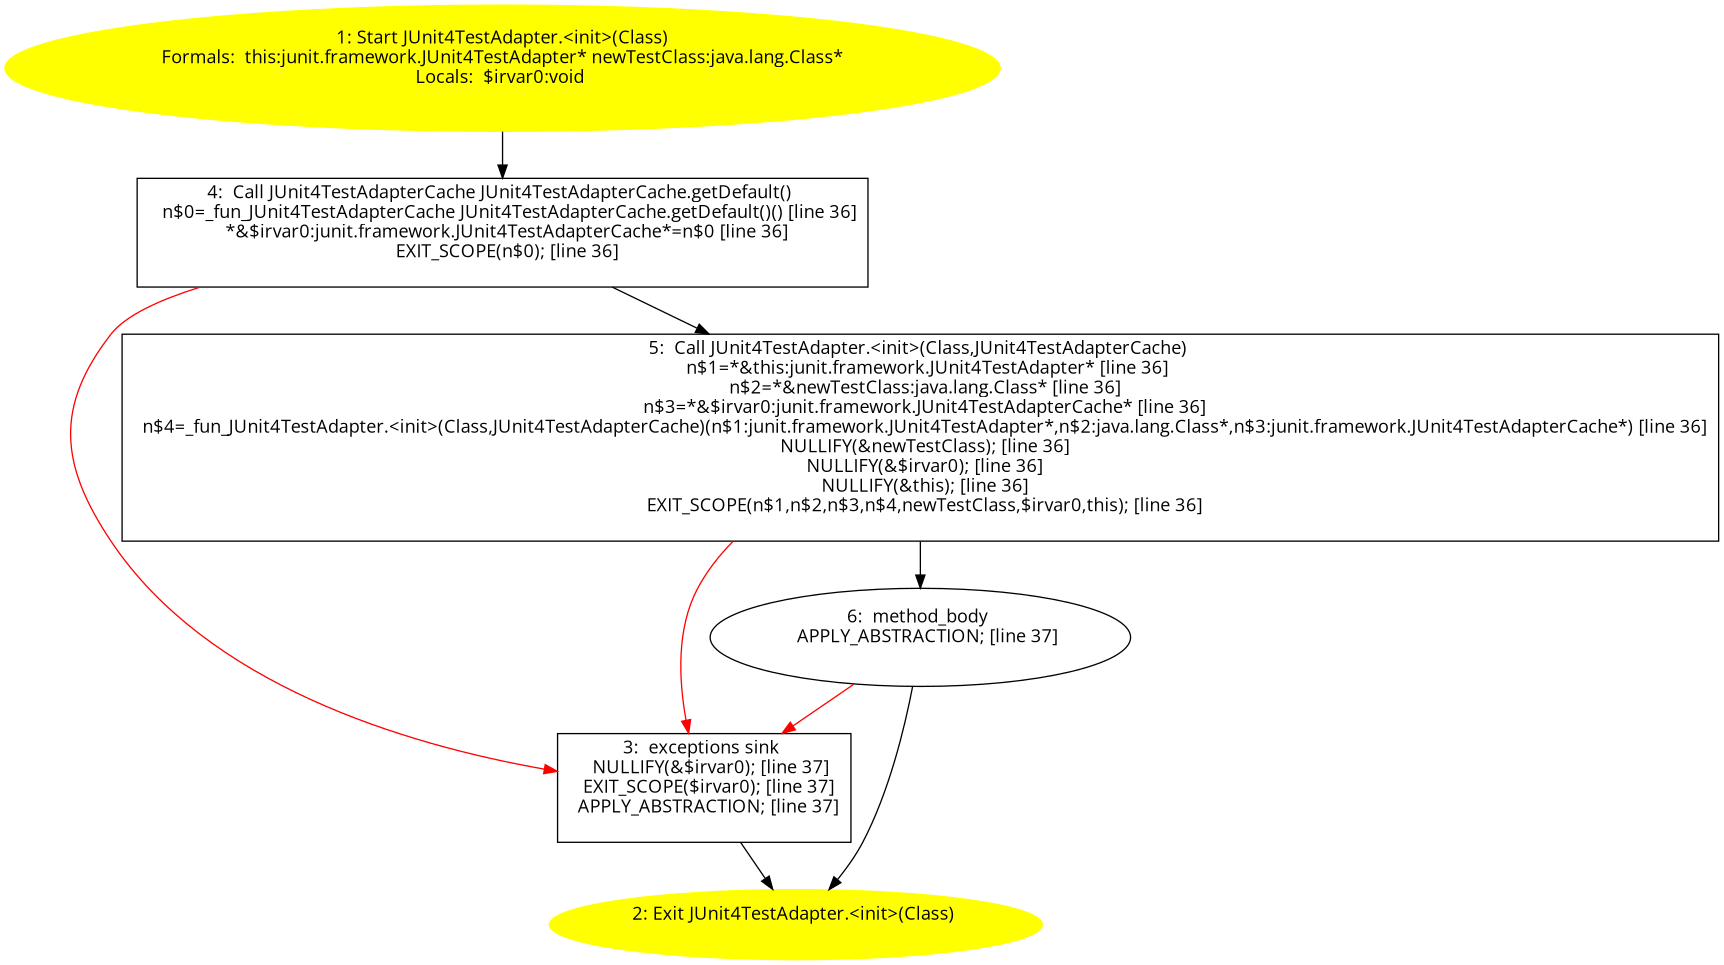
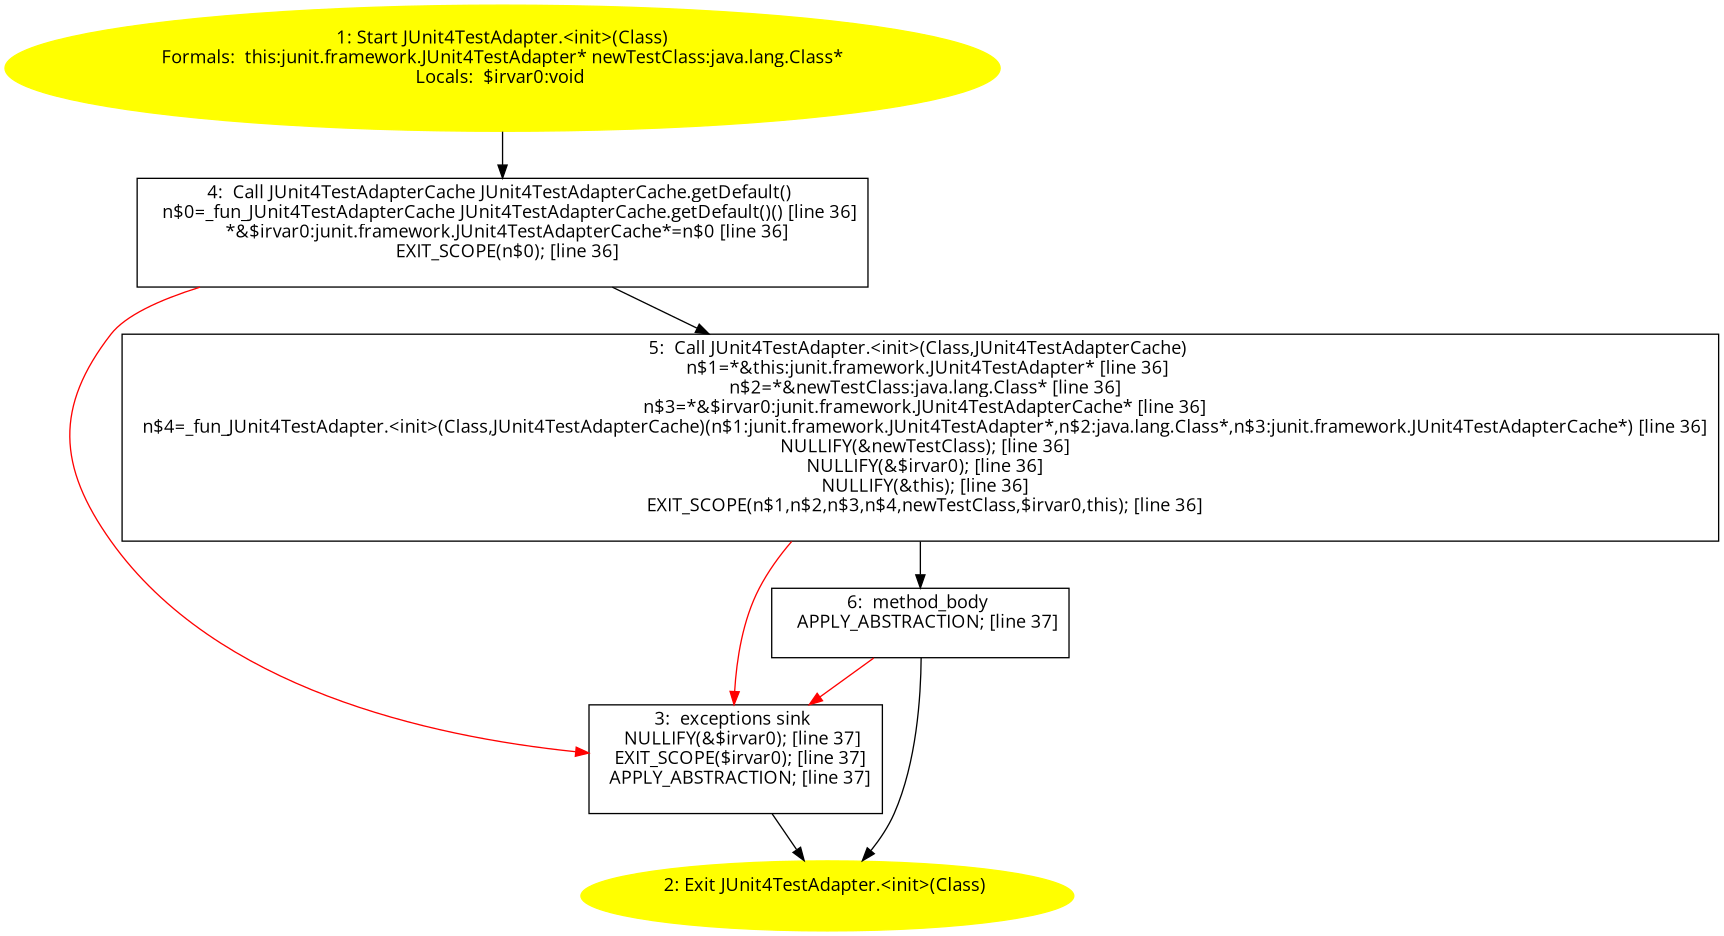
node "6:  method_body APPLY_ABSTRACTION; [line 37]": shape ellipse -> box
